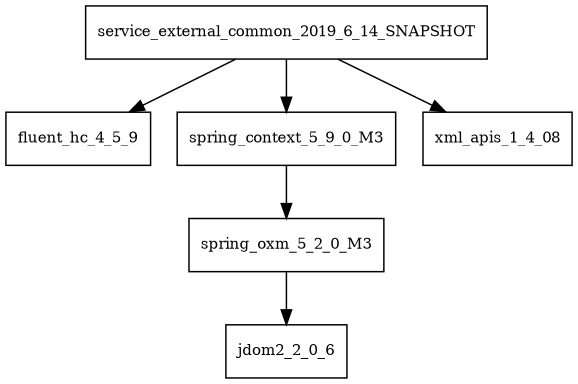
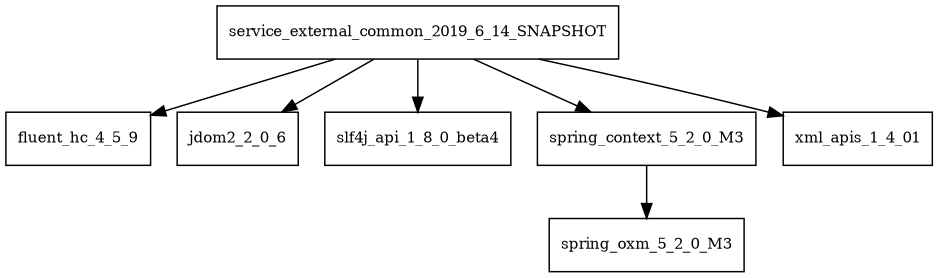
node "spring_context_5_9_0_M3": label "spring_context_5_9_0_M3" -> "spring_context_5_2_0_M3"
node "slf4j_api_1_8_0_beta4": added
node "xml_apis_1_4_08": label "xml_apis_1_4_08" -> "xml_apis_1_4_01"
edge "spring_oxm_5_2_0_M3" -> "jdom2_2_0_6": now "service_external_common_2019_6_14_SNAPSHOT" -> "jdom2_2_0_6"
